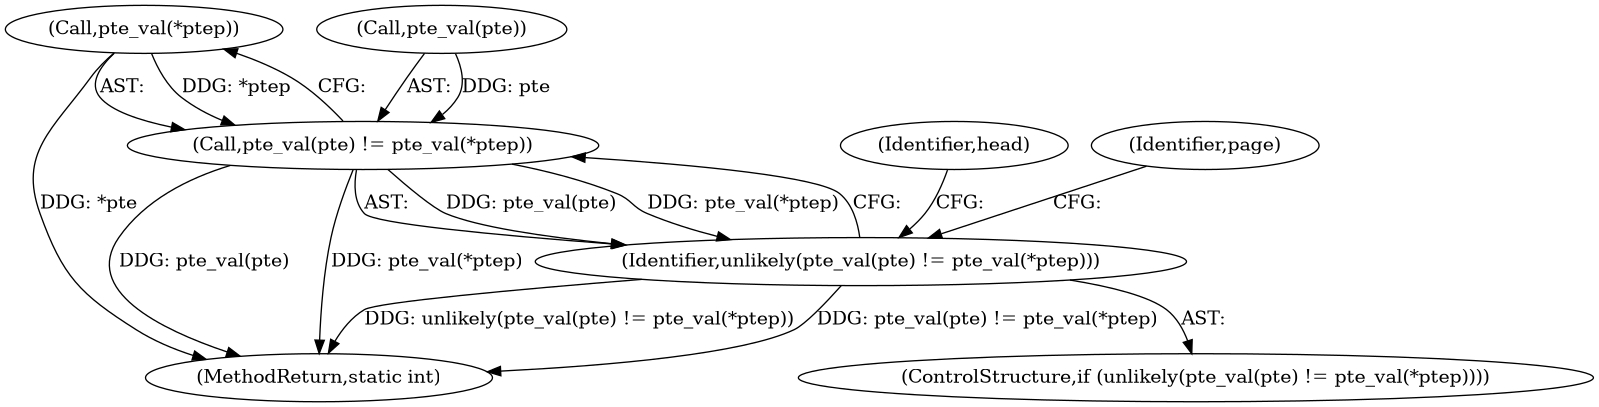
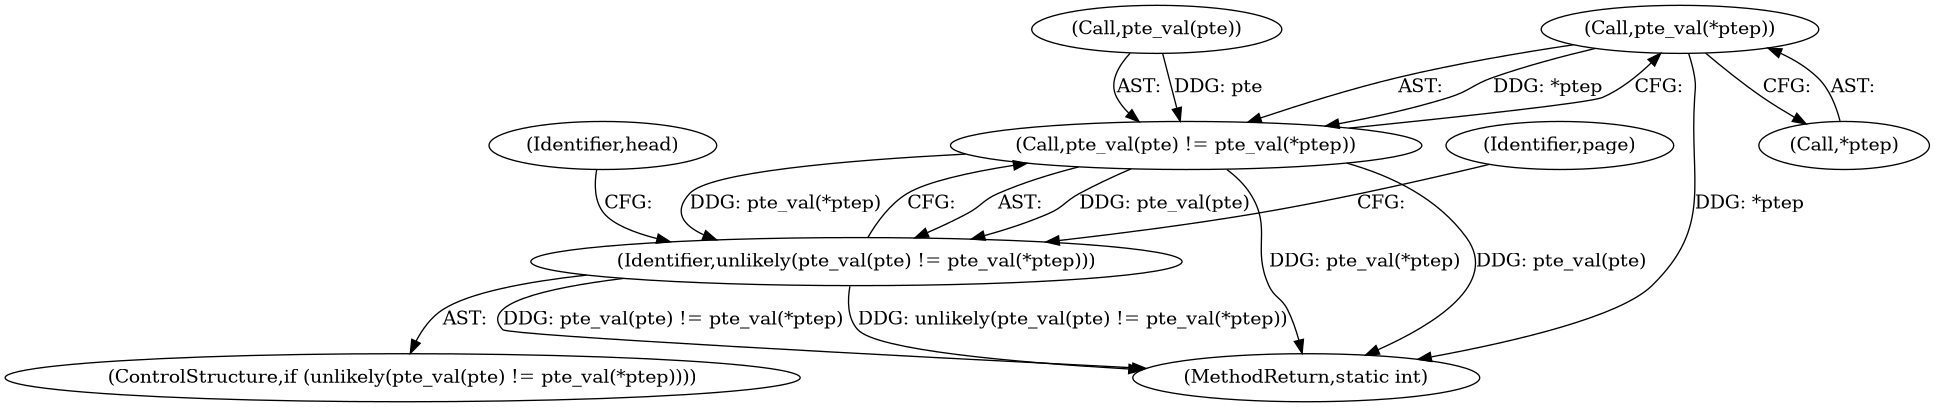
node "(Call,*ptep)": added
edge "(Call,pte_val(*ptep))" -> "(MethodReturn,static int)": label "DDG: *pte" -> "DDG: *ptep"
